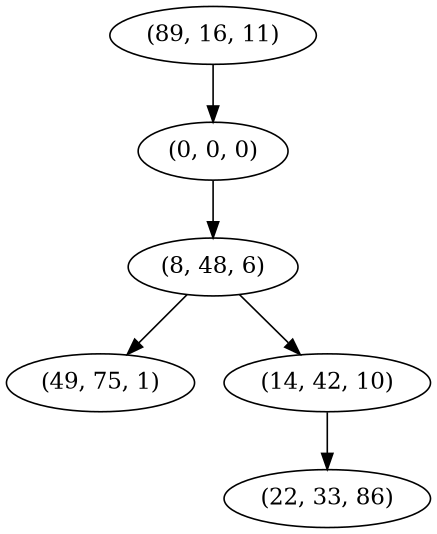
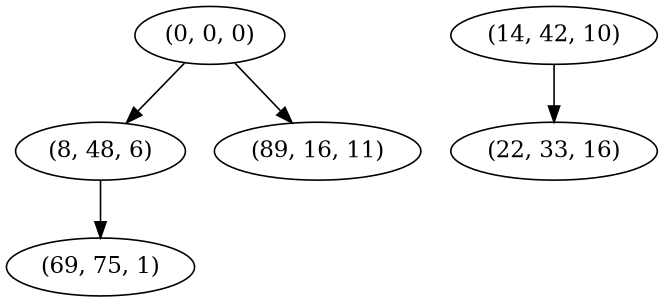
edge "(89, 16, 11)" -> "(0, 0, 0)": reversed
edge "(8, 48, 6)" -> "(14, 42, 10)": removed
node "(49, 75, 1)": label "(49, 75, 1)" -> "(69, 75, 1)"
node "(22, 33, 86)": label "(22, 33, 86)" -> "(22, 33, 16)"
